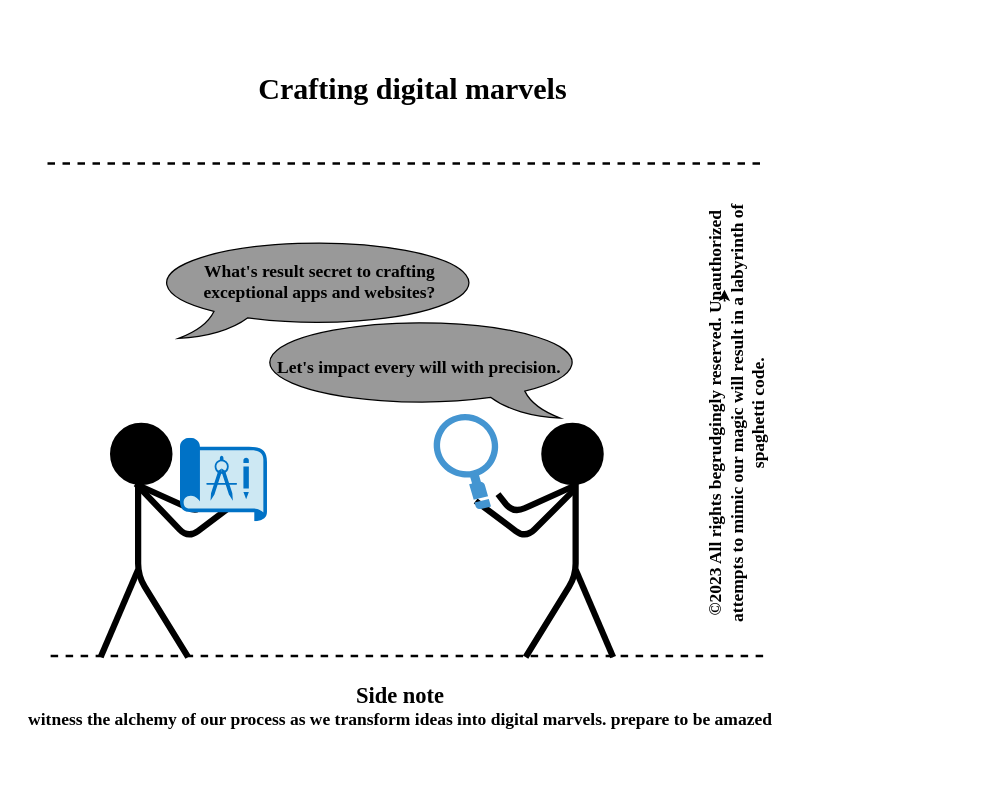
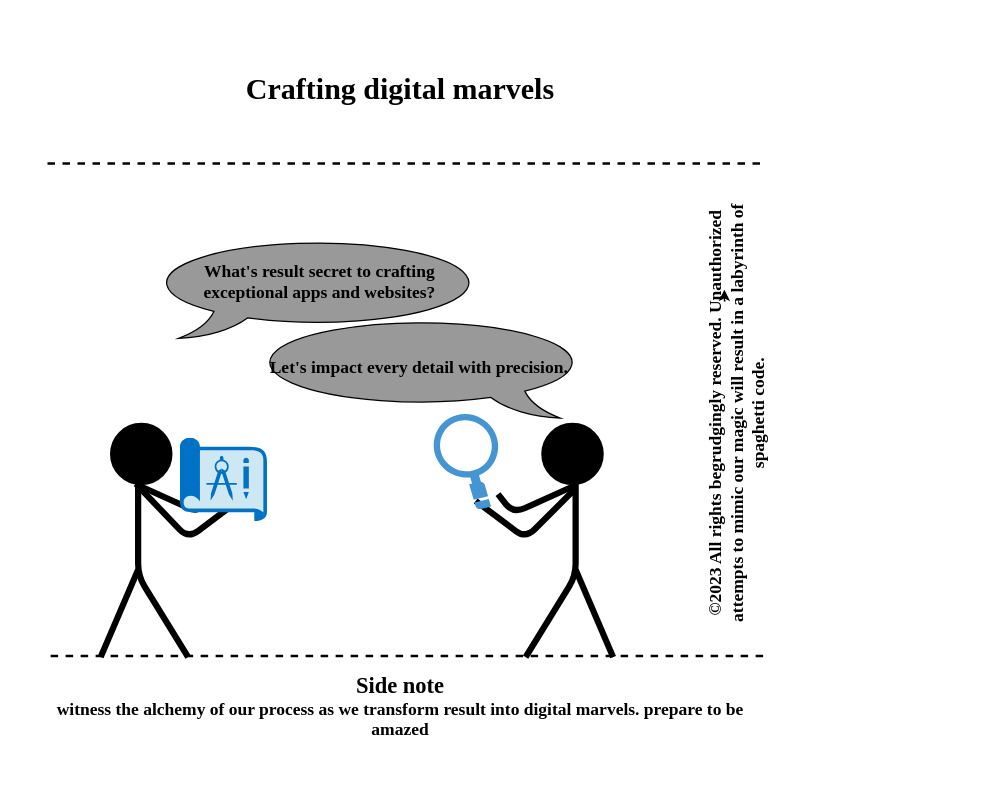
node "Crafting digital marvels": moved (413, 89) -> (401, 89)
node "Let's impact every will with precision.": label "Let's impact every will with precision." -> "Let's impact every detail with precision."
node "Side note witness the alchemy of our process as we transform ideas into digital marvels. prepare to be amazed": label "Side note witness the alchemy of our process as we transform ideas into digital marvels. prepare to be amazed" -> "Side note witness the alchemy of our process as we transform result into digital marvels. prepare to be amazed"
